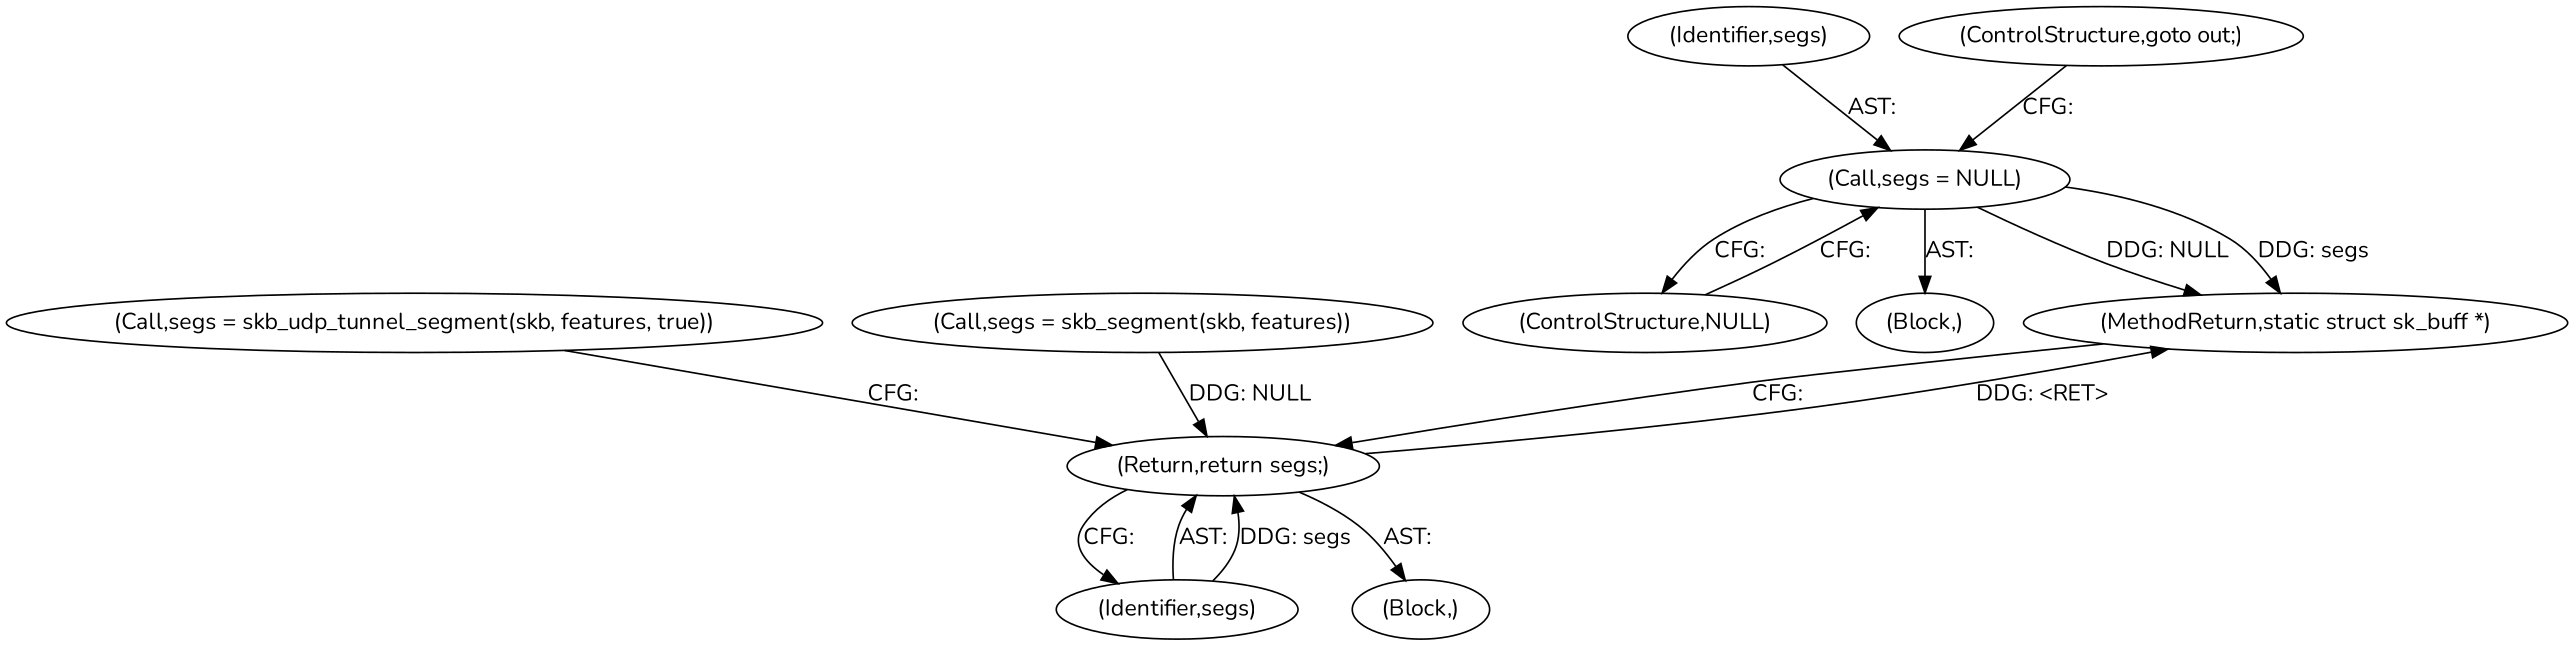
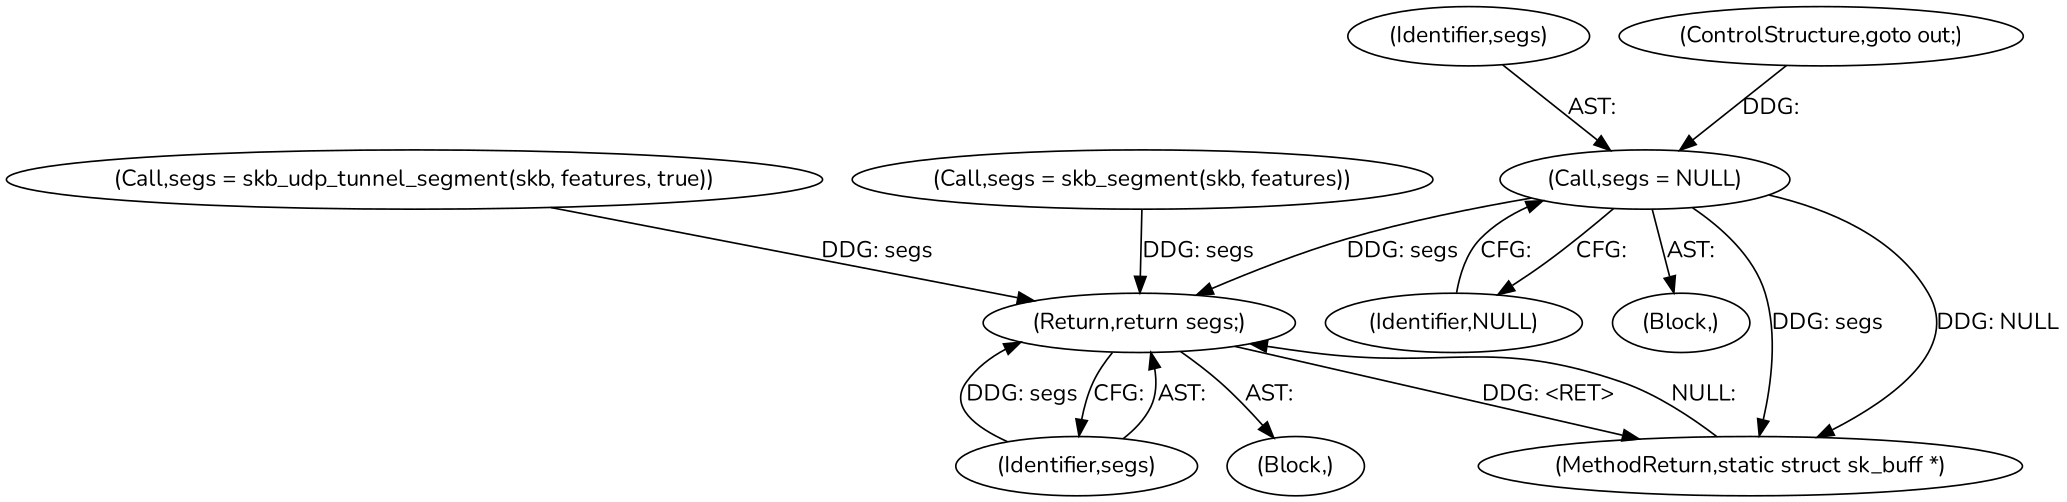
edge "(ControlStructure,goto out;)" -> "(Call,segs = NULL)": label "CFG: " -> "DDG: "
edge "(Call,segs = NULL)" -> "(Return,return segs;)": added, label "DDG: segs"
node "(ControlStructure,NULL)": label "(ControlStructure,NULL)" -> "(Identifier,NULL)"
edge "(Call,segs = skb_udp_tunnel_segment(skb, features, true))" -> "(Return,return segs;)": label "CFG: " -> "DDG: segs"
edge "(Call,segs = skb_segment(skb, features))" -> "(Return,return segs;)": label "DDG: NULL" -> "DDG: segs"
edge "(MethodReturn,static struct sk_buff *)" -> "(Return,return segs;)": label "CFG: " -> "NULL: "
